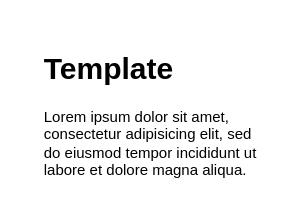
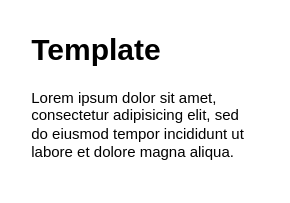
node "TemplateLorem ipsum dolor sit amet, consectetur adipisicing elit, sed do eiusmod tempor incididunt ut labore et dolore magna aliqua.": moved (157, 119) -> (144, 101)
